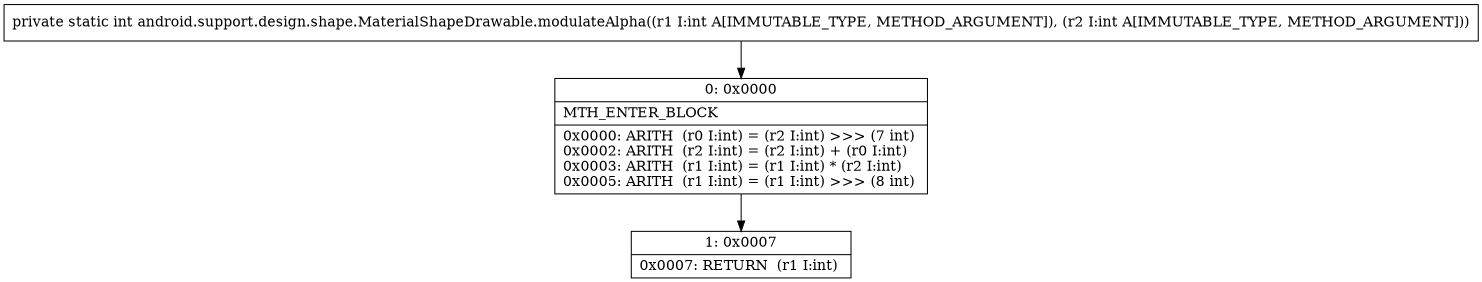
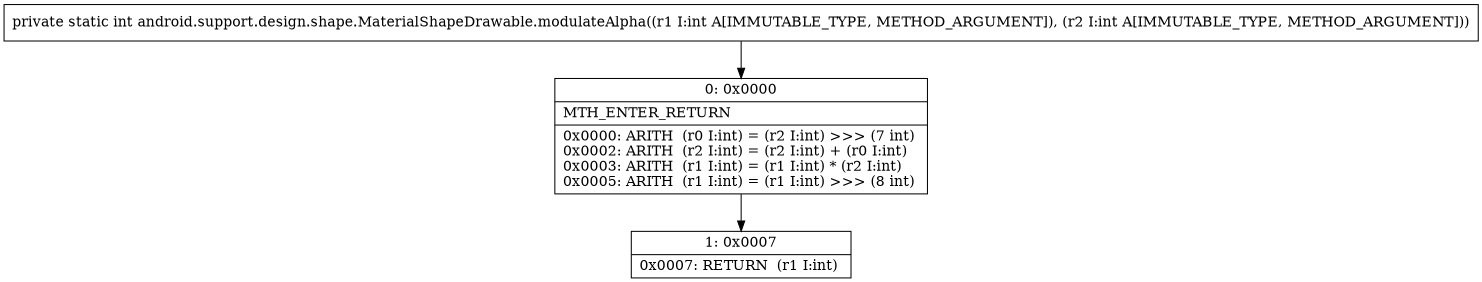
node "0: 0x0000": text "MTH_ENTER_BLOCK" -> "MTH_ENTER_RETURN"
